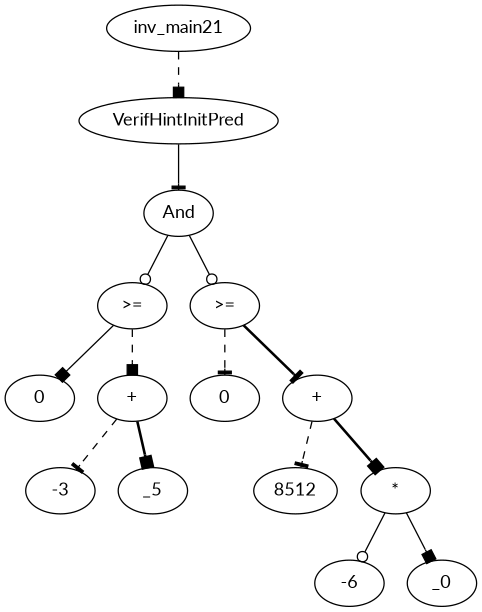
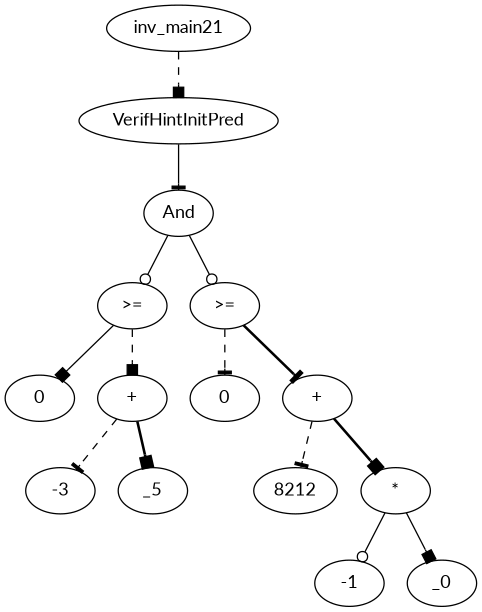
node "8512": label "8512" -> "8212"
node "-6": label "-6" -> "-1"
